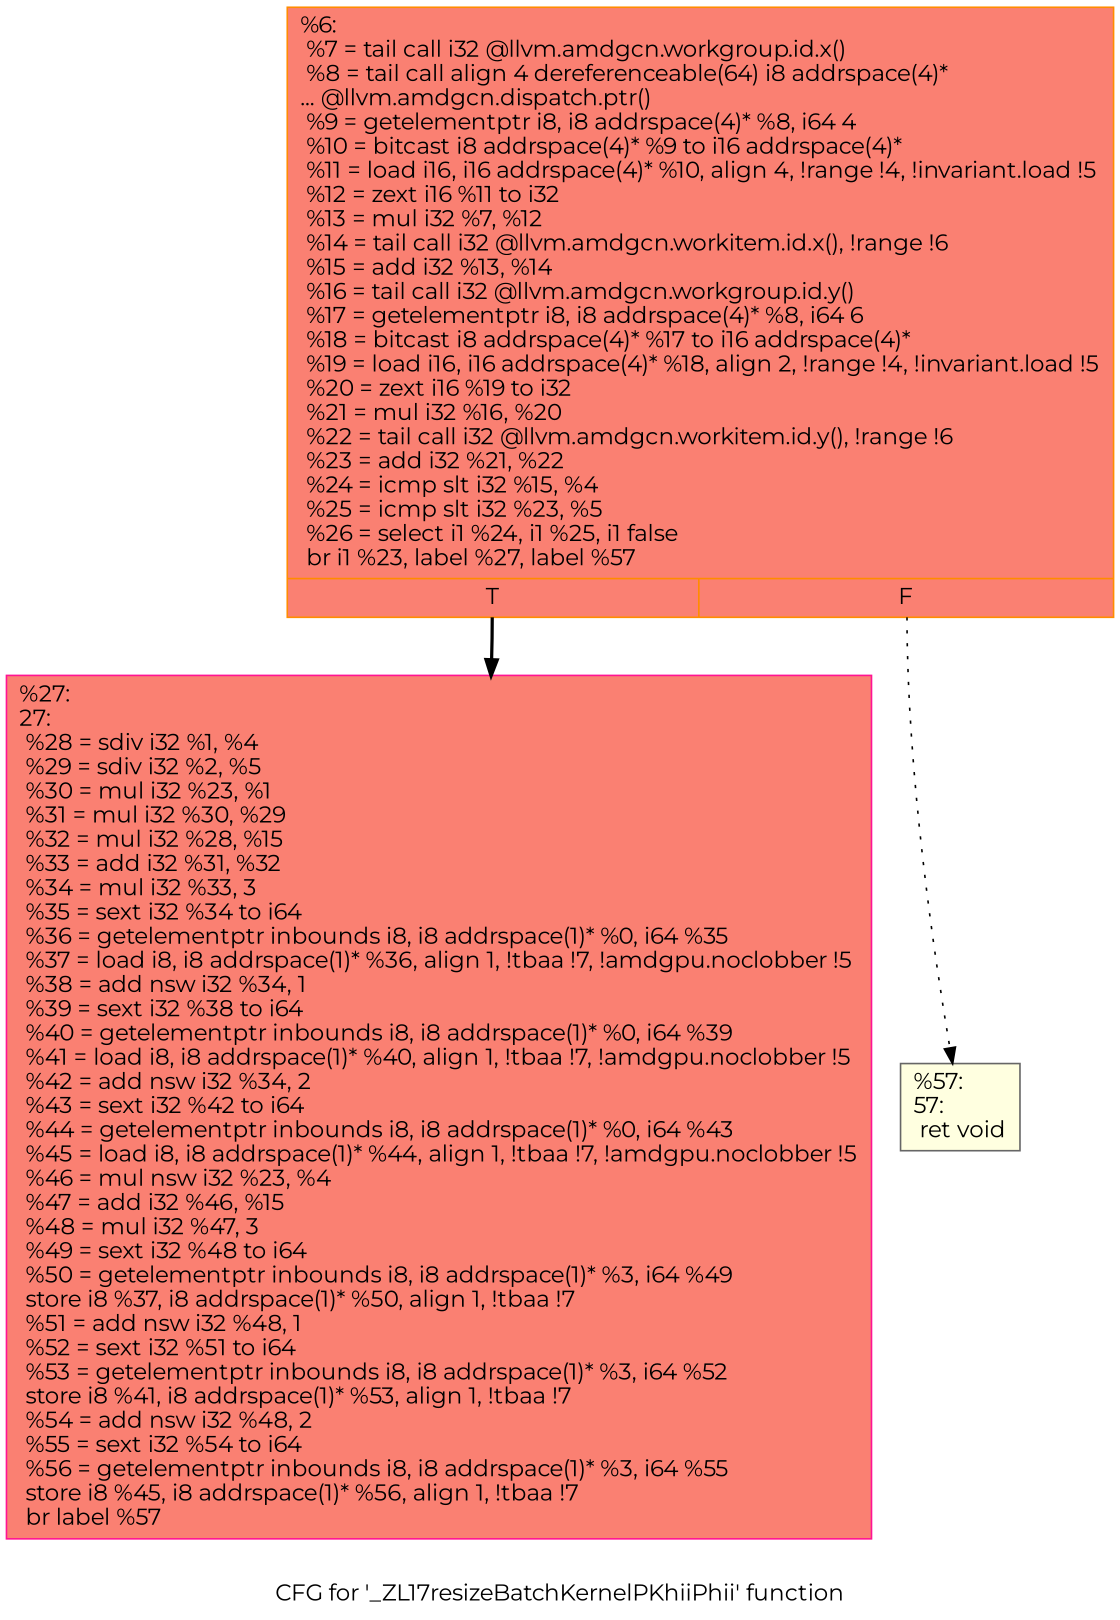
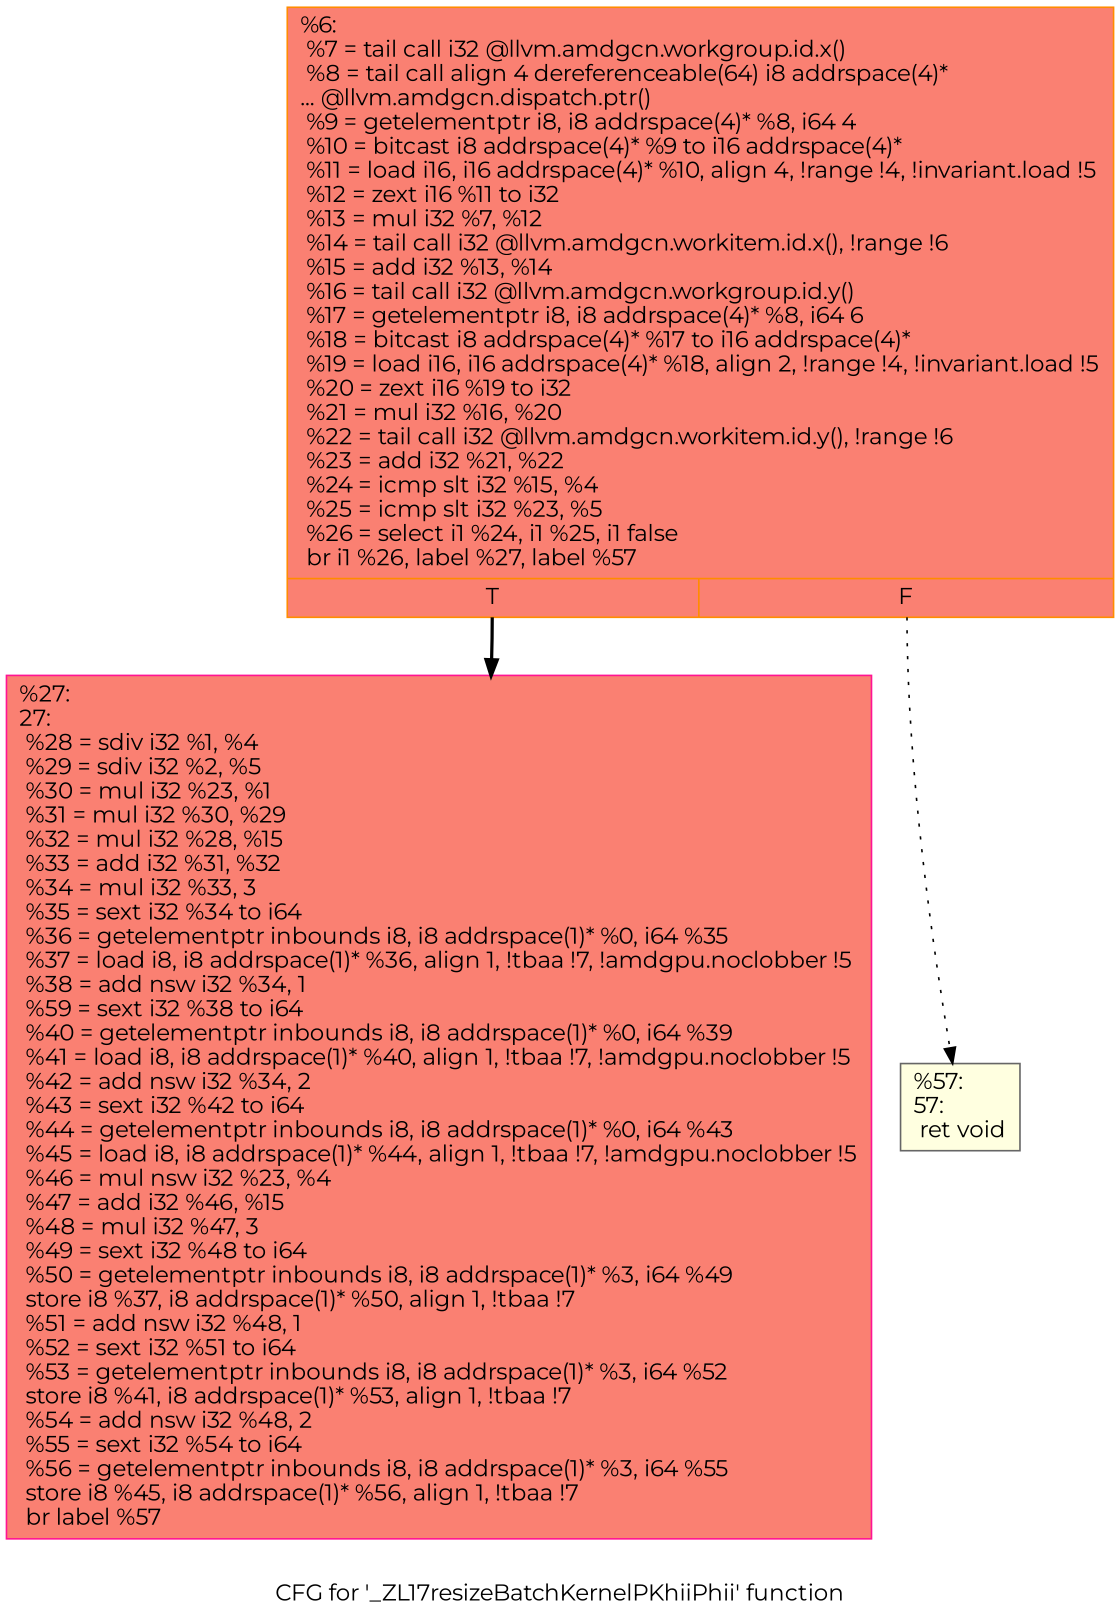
node "%6:": text "br i1 %23, label %27, label %57" -> "br i1 %26, label %27, label %57"
node "%27:": text "%39 = sext i32 %38 to i64" -> "%59 = sext i32 %38 to i64"
